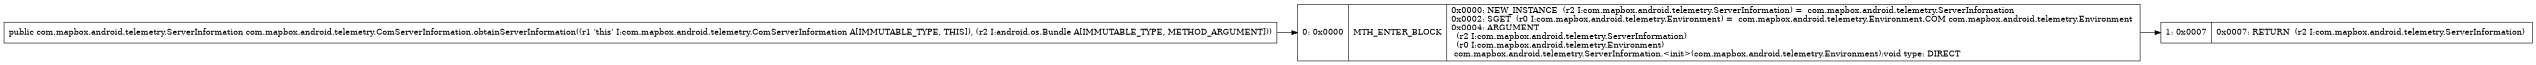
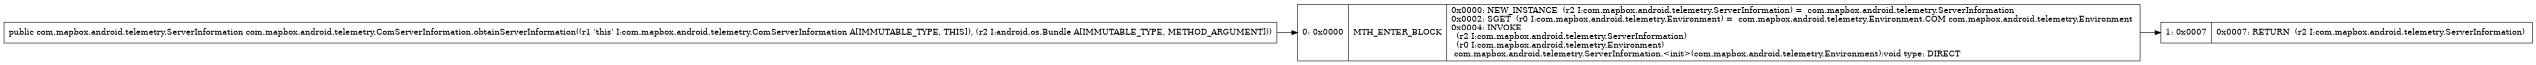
node "0: 0x0000": text "0x0004: ARGUMENT" -> "0x0004: INVOKE"
